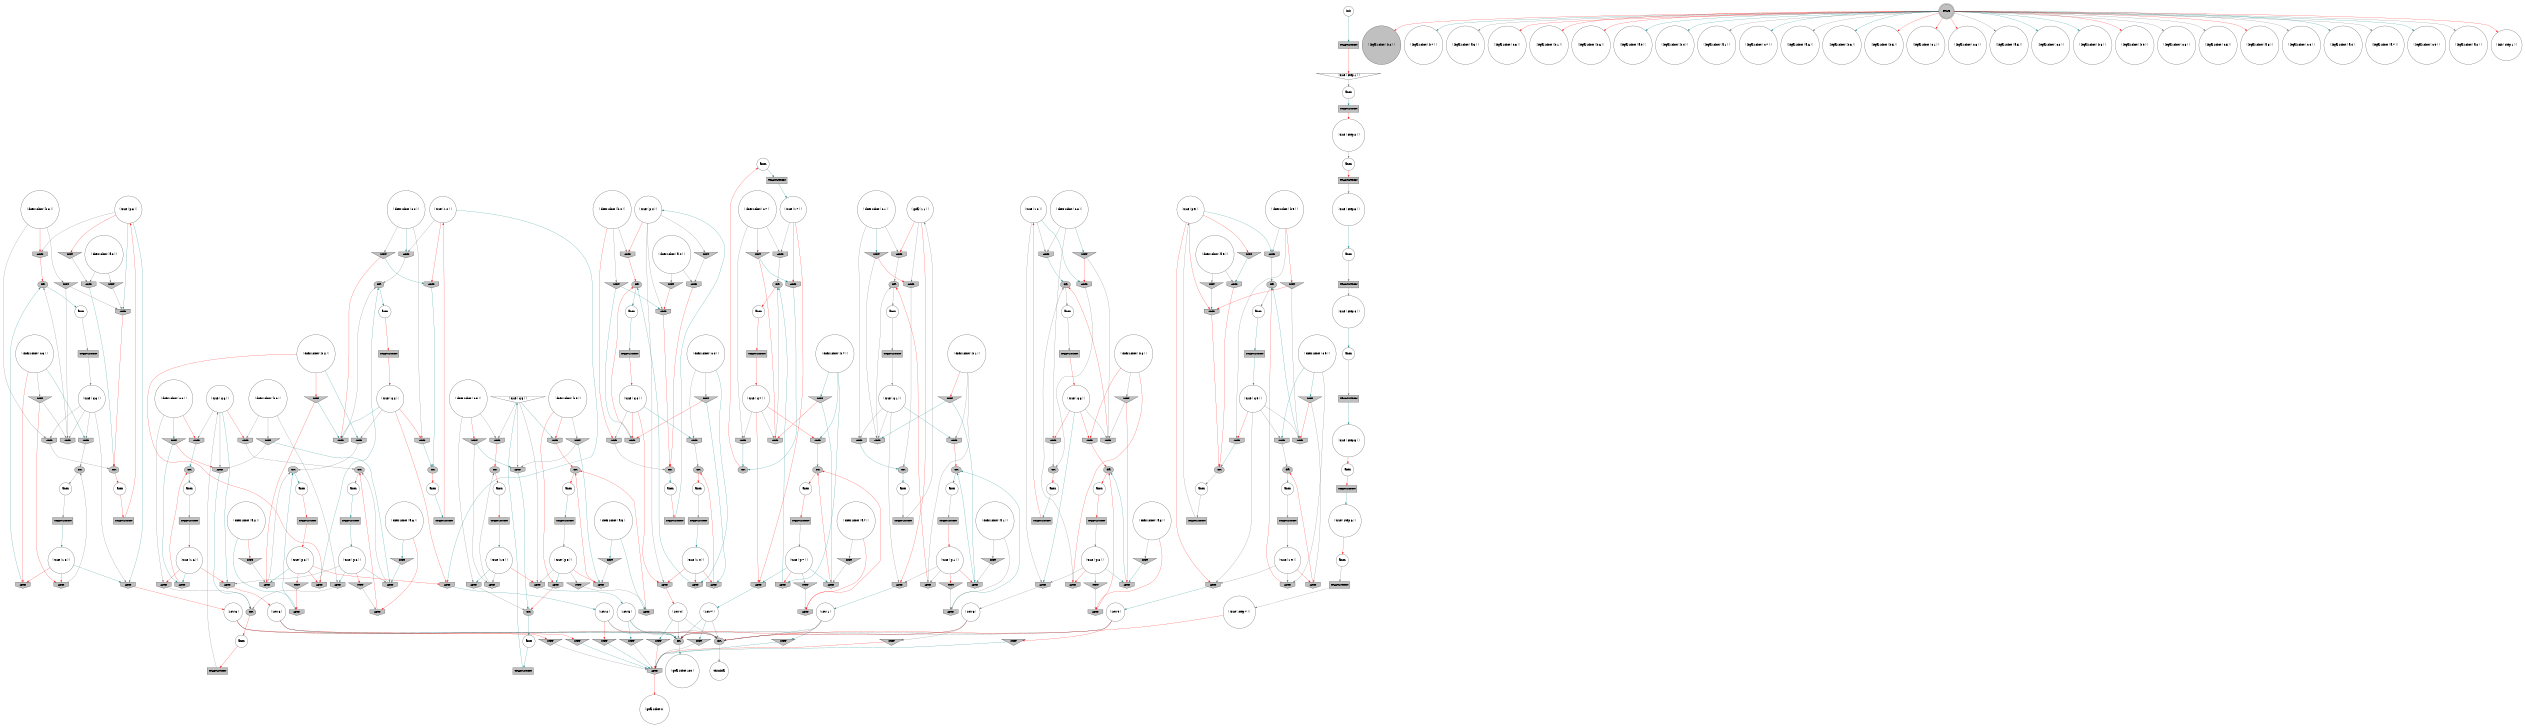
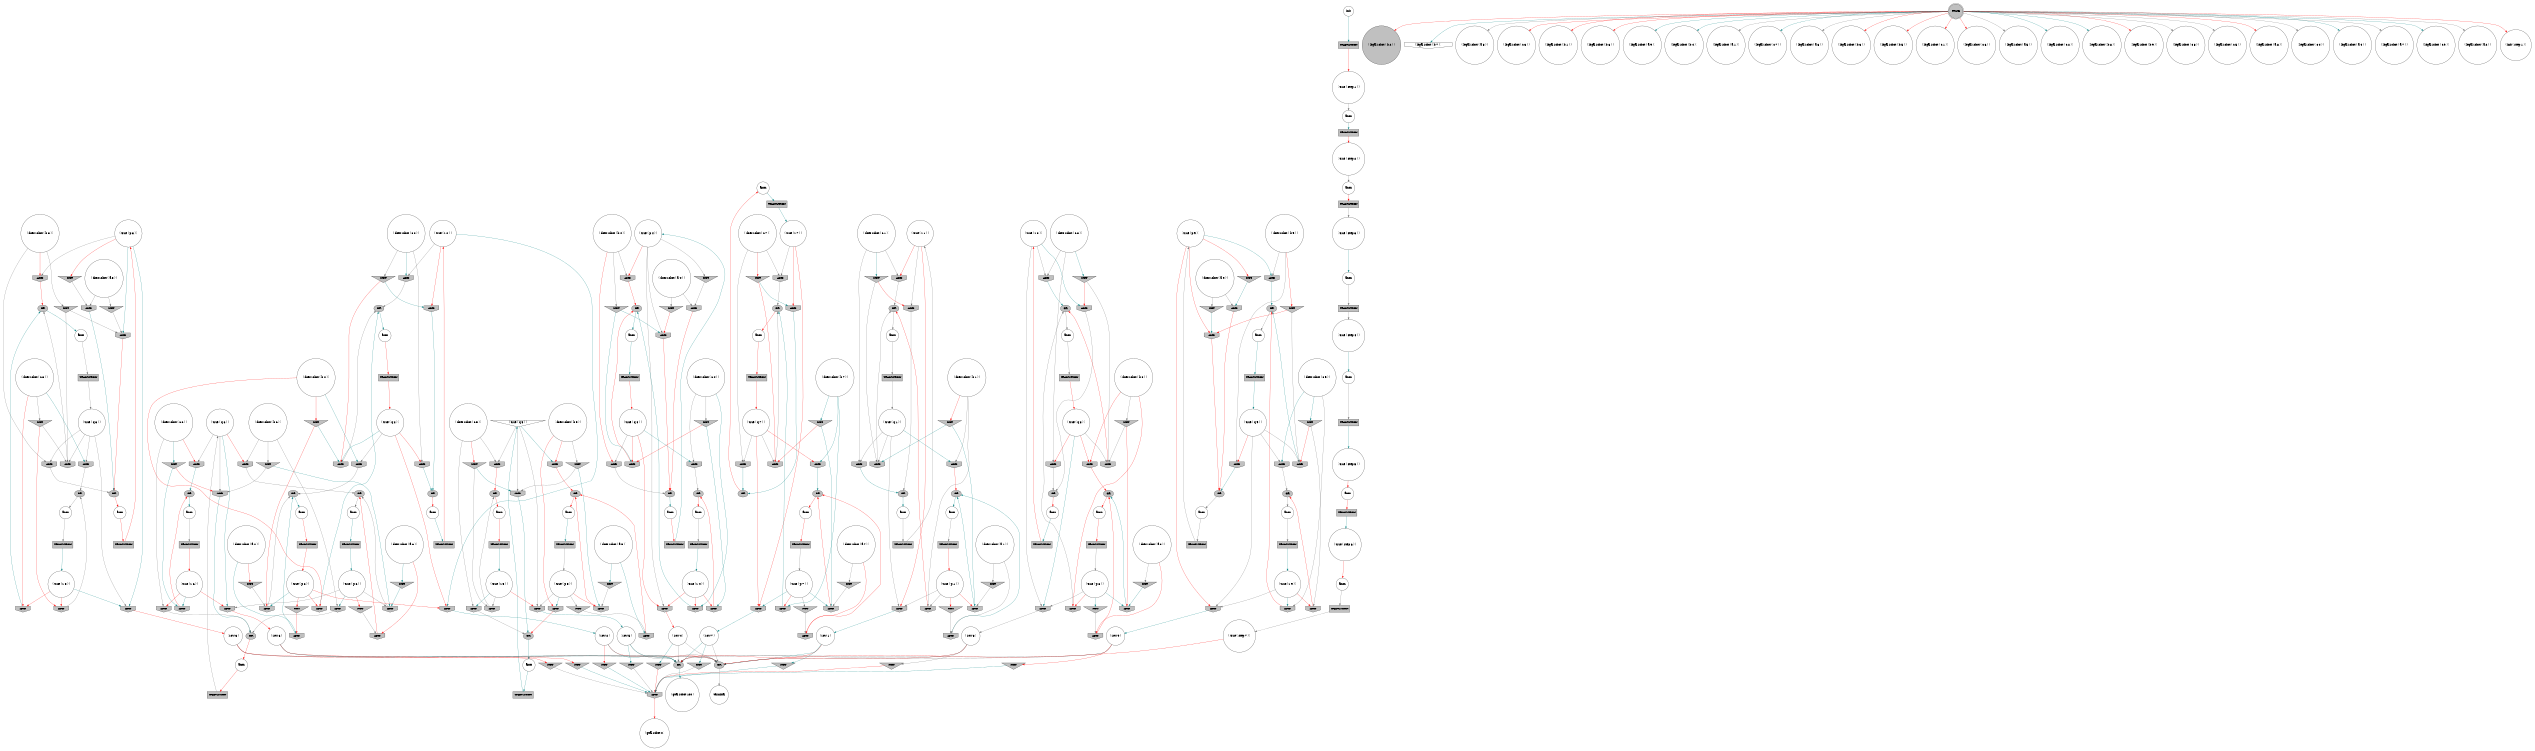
edge "TRUE" -> "( legal robot ( b 3 ) )": color teal -> red
node "( legal robot ( b 7 ) )": shape circle -> invhouse
node "( true ( step 1 ) )": shape invtriangle -> circle
node "( goal ( r 1 ) )": label "( goal ( r 1 ) )" -> "( true ( r 1 ) )"
